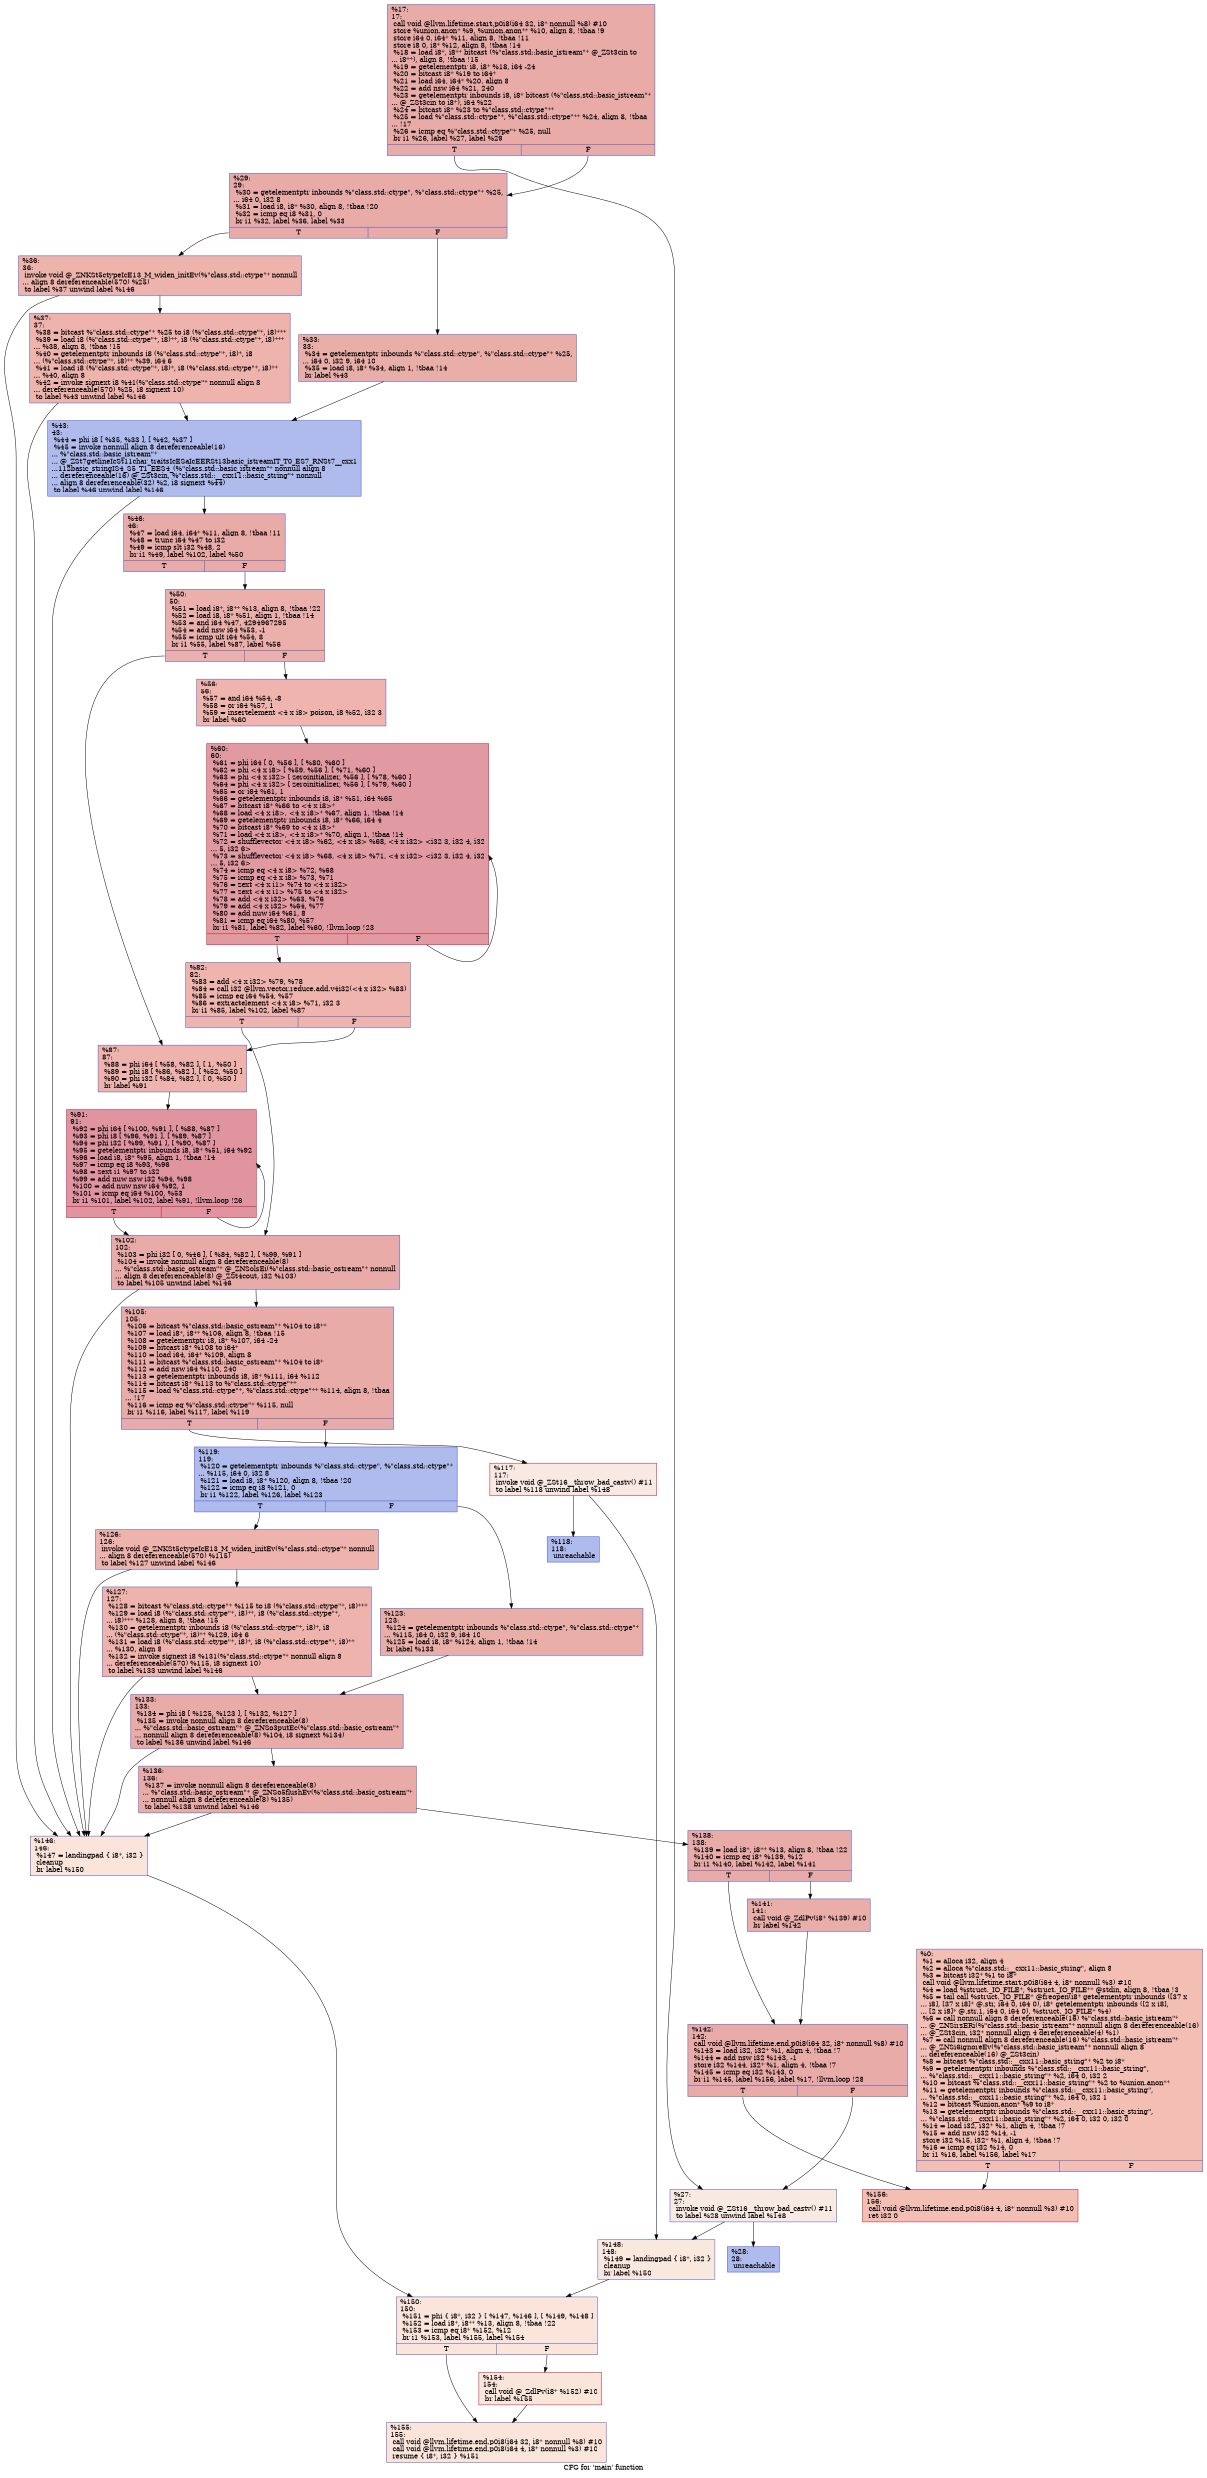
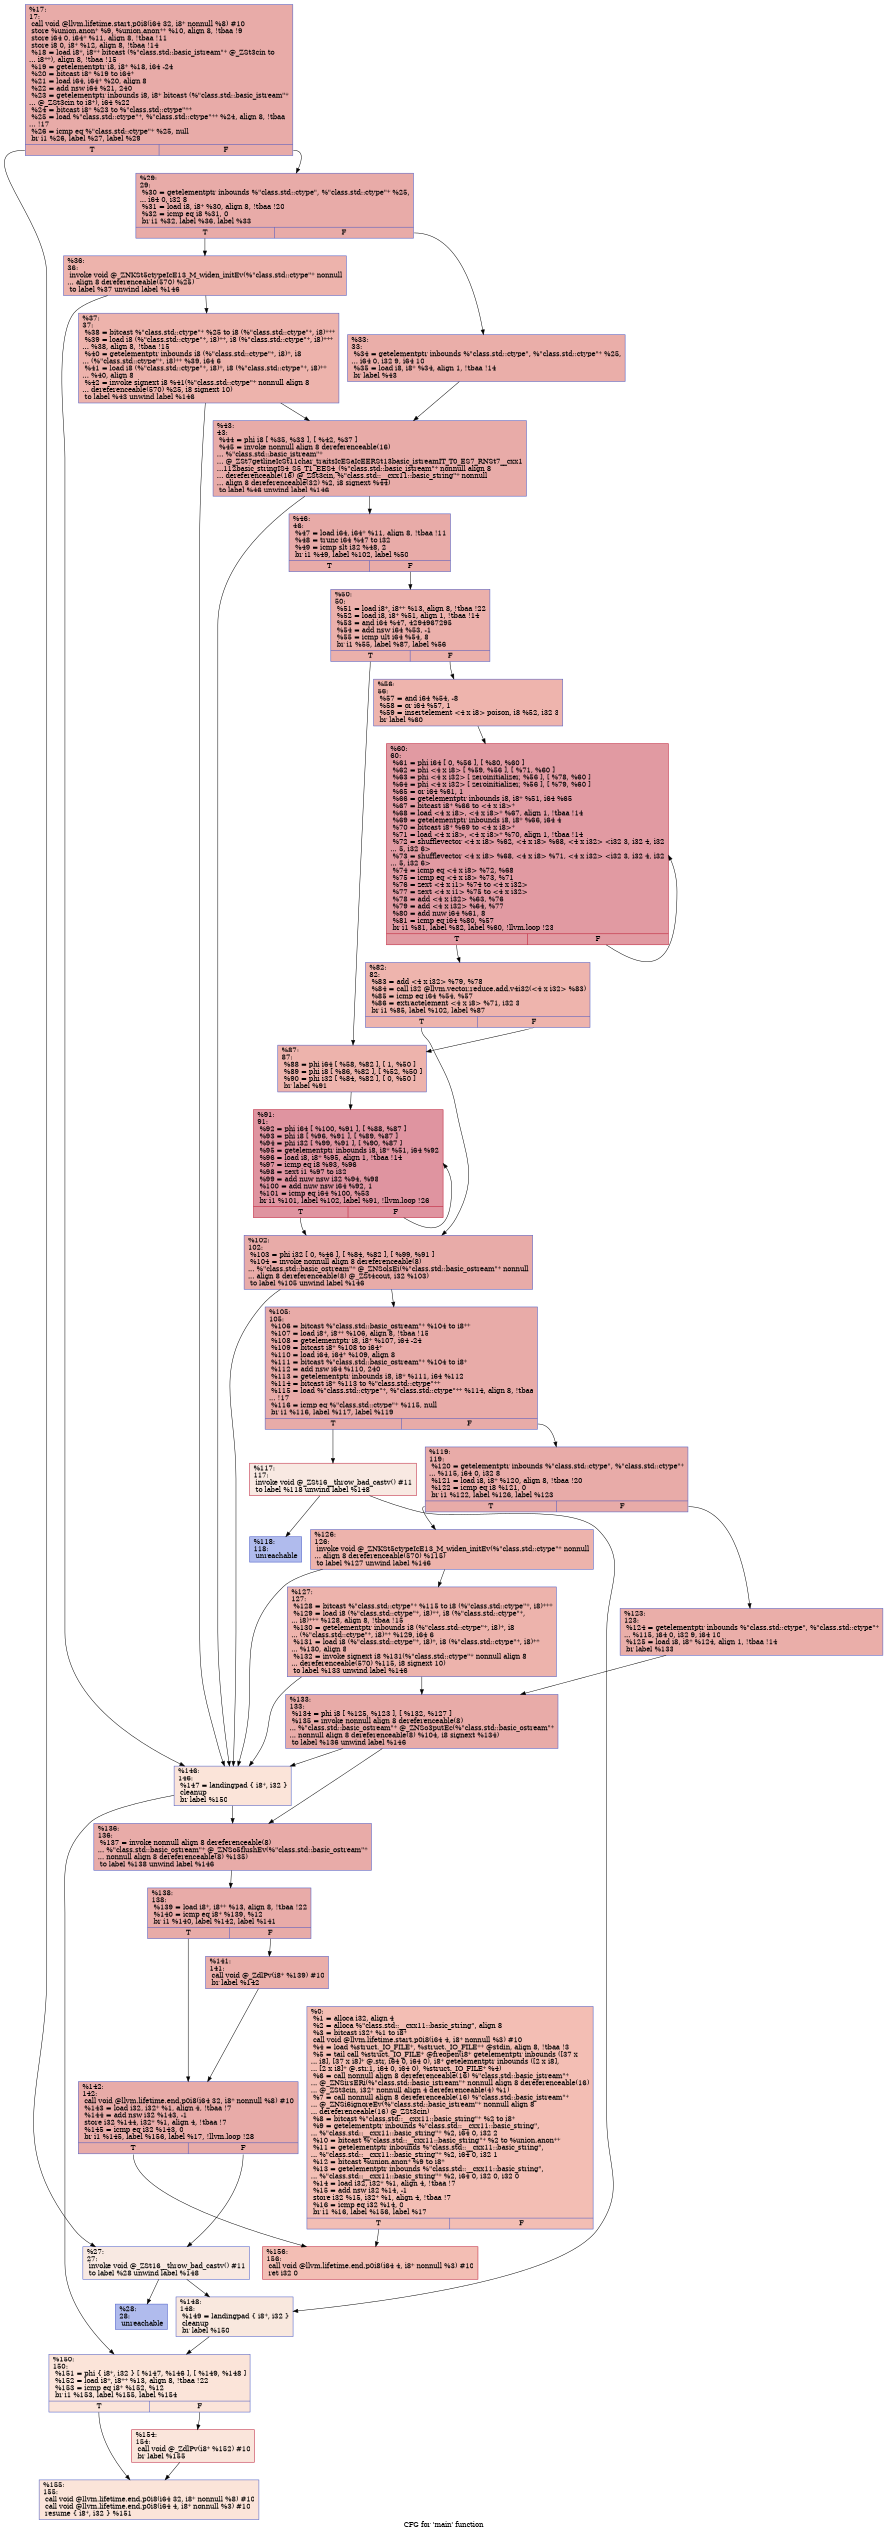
node "%43:": fillcolor #4c66d670 -> #cc403a70
node "%119:": fillcolor #4c66d670 -> #cc403a70
edge "%136:" -> "%146:": reversed
